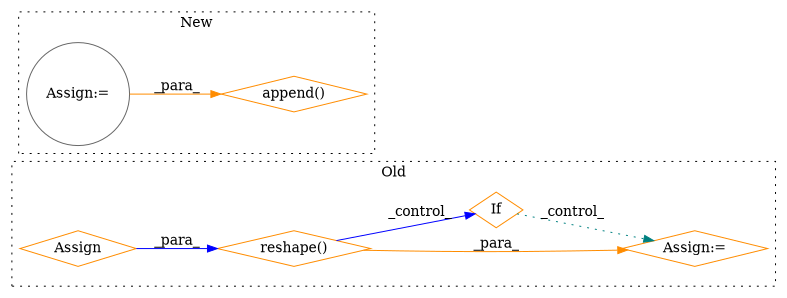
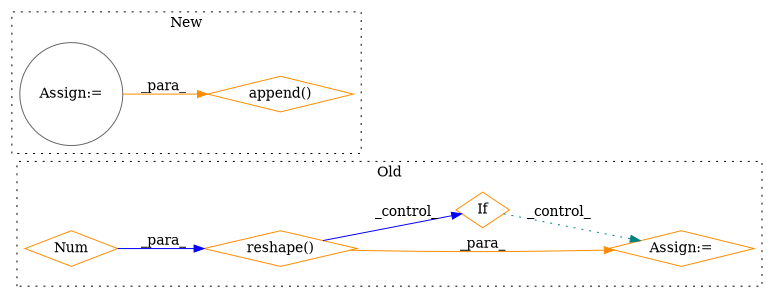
node "Assign": label "Assign" -> "Num"
